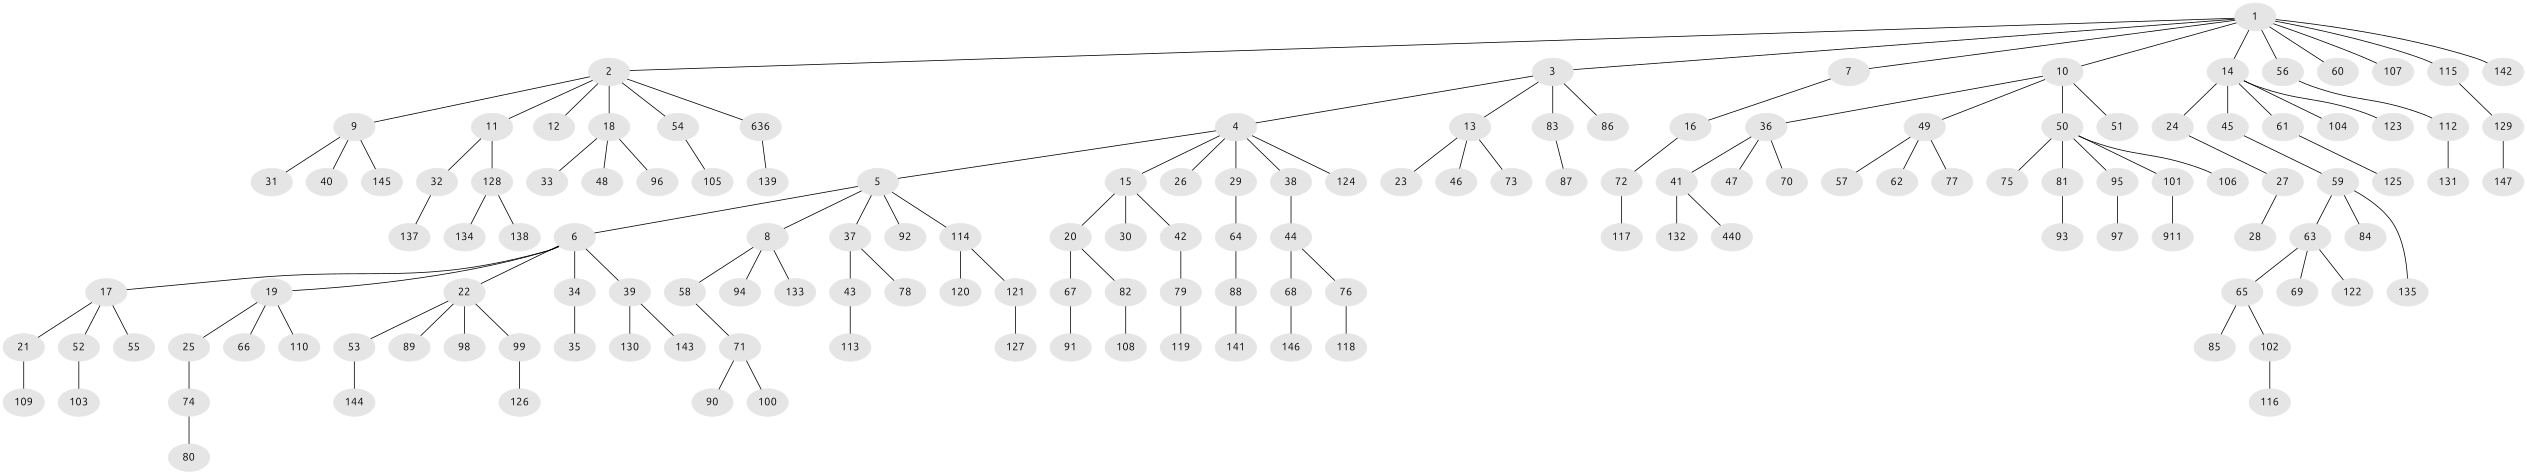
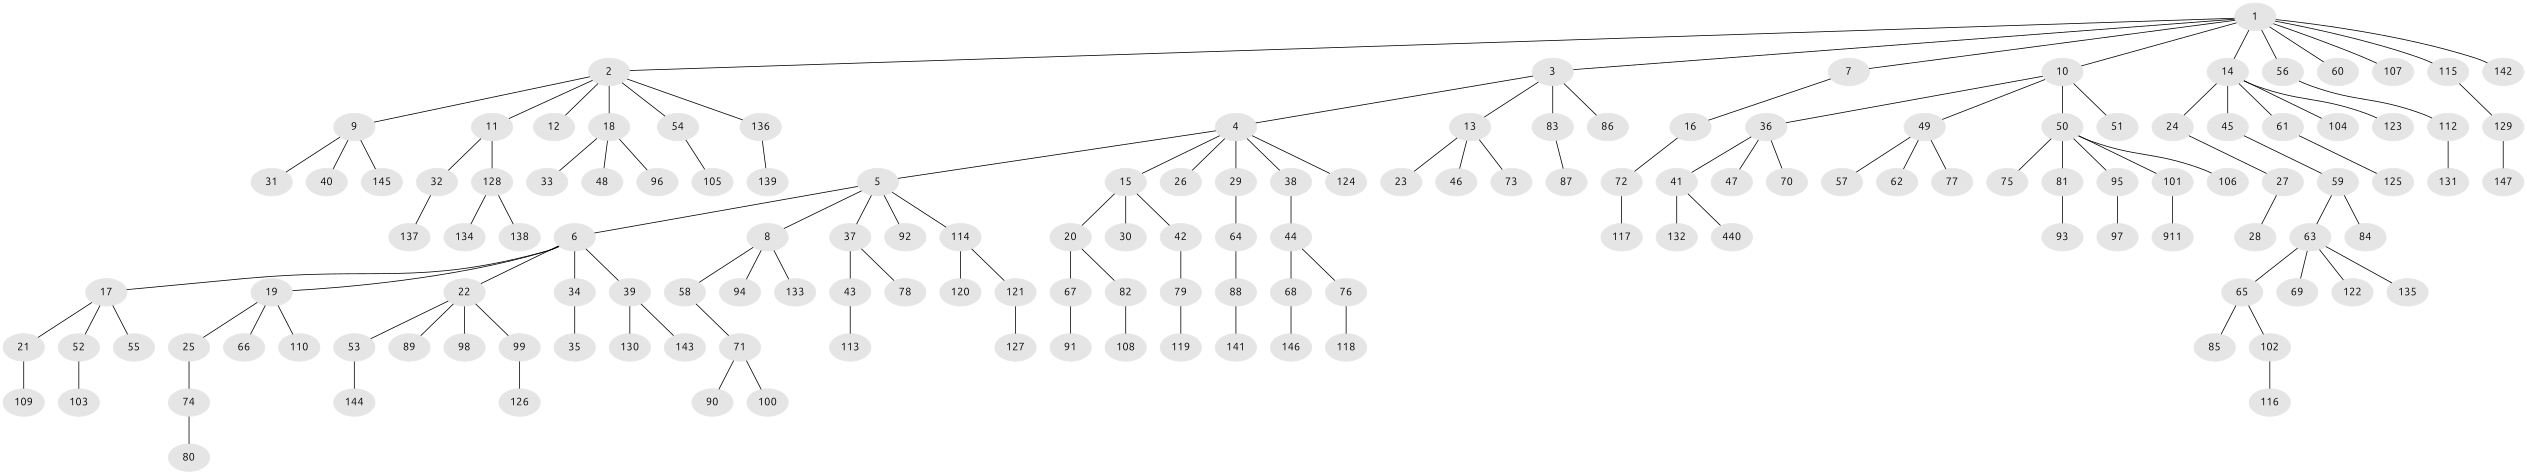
node "636": label "636" -> "136"
edge "59" -- "135": now "63" -- "135"
